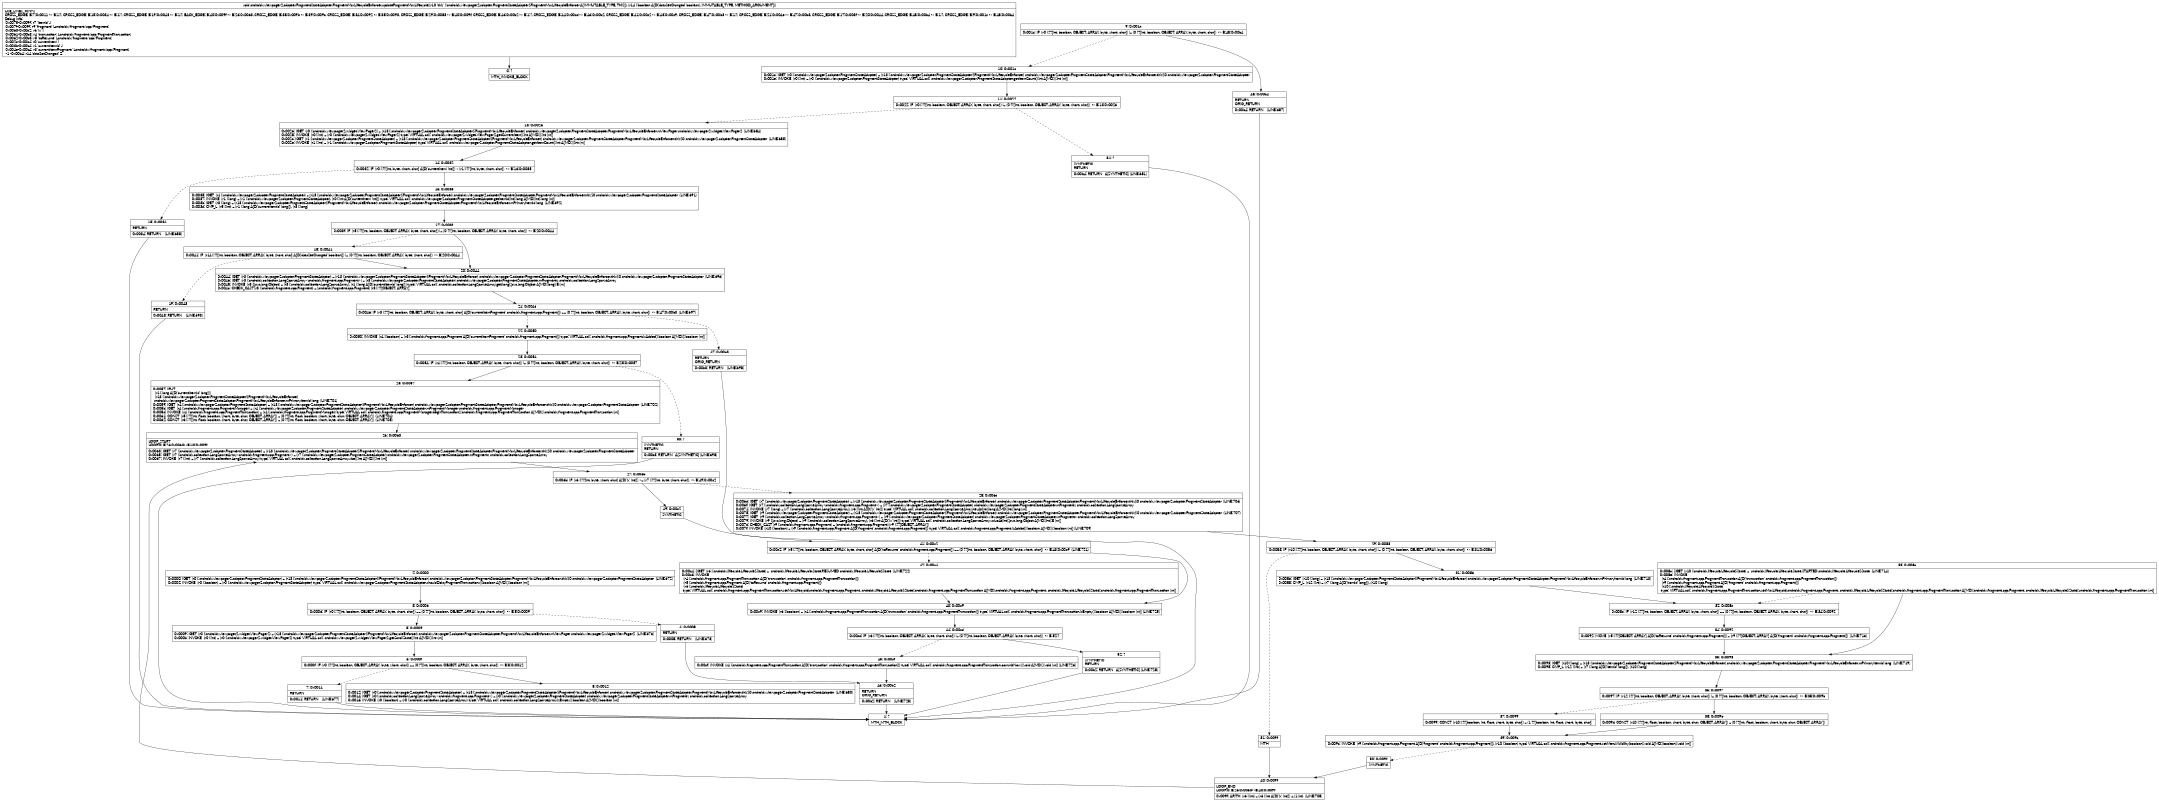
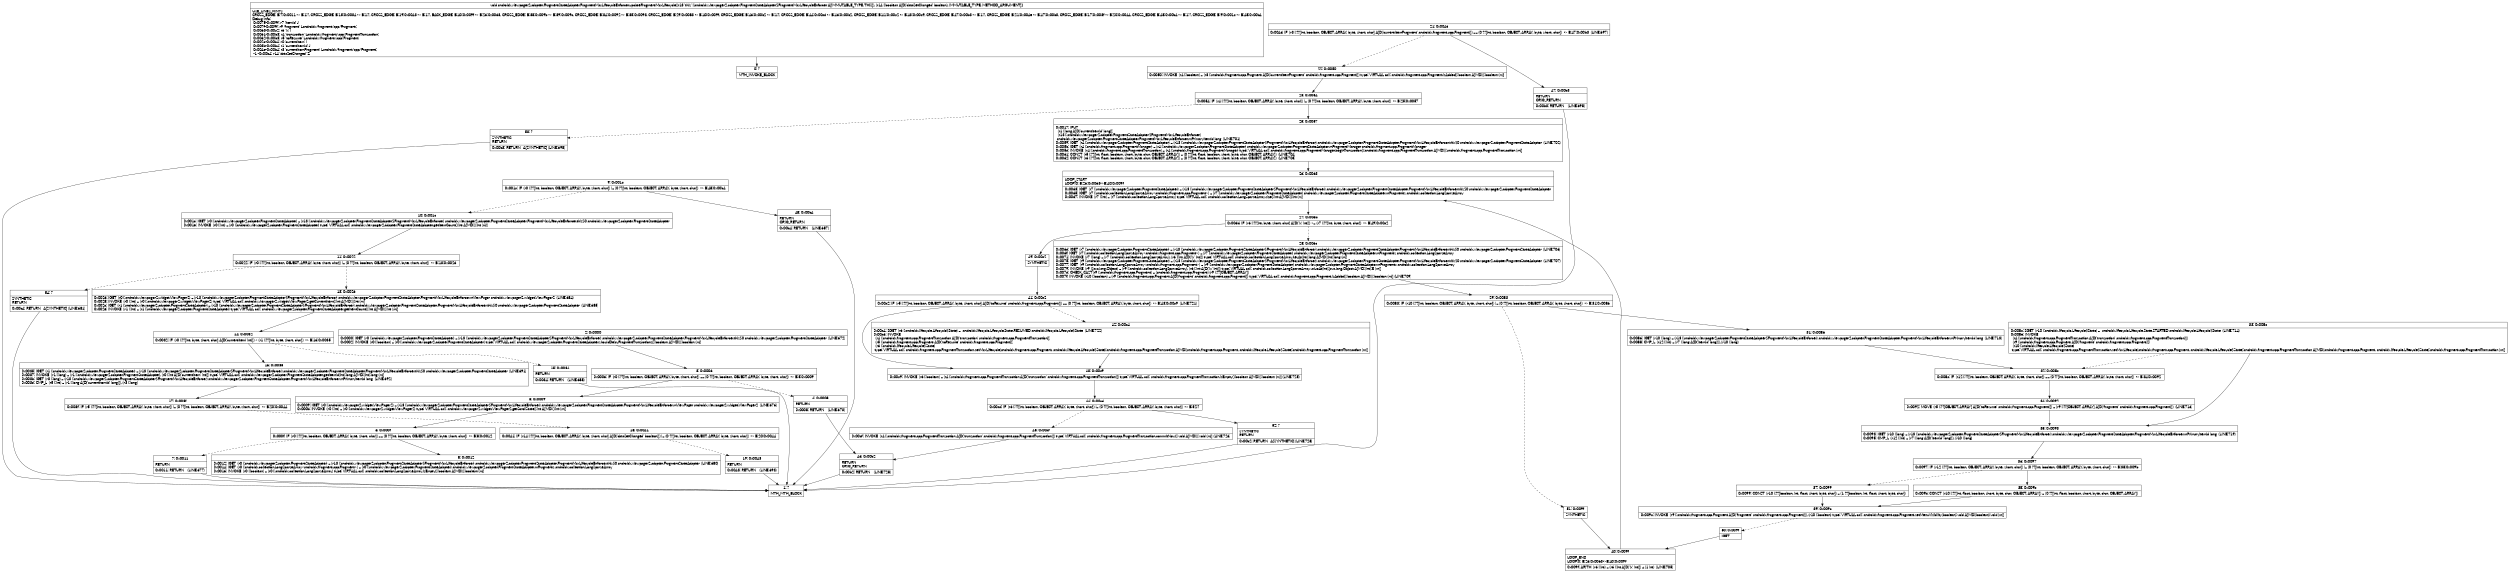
node "20: 0x0044": removed
edge "21: 0x004e" -> "47: 0x00b3": style dashed -> solid
node "25: 0x0057": text "0x0057: IPUT" -> "0x0017: IPUT"
node "51: 0x009f": text "MTH" -> "SYNTHETIC"
node "50: 0x009f": text "SYNTHETIC" -> "IGET"
